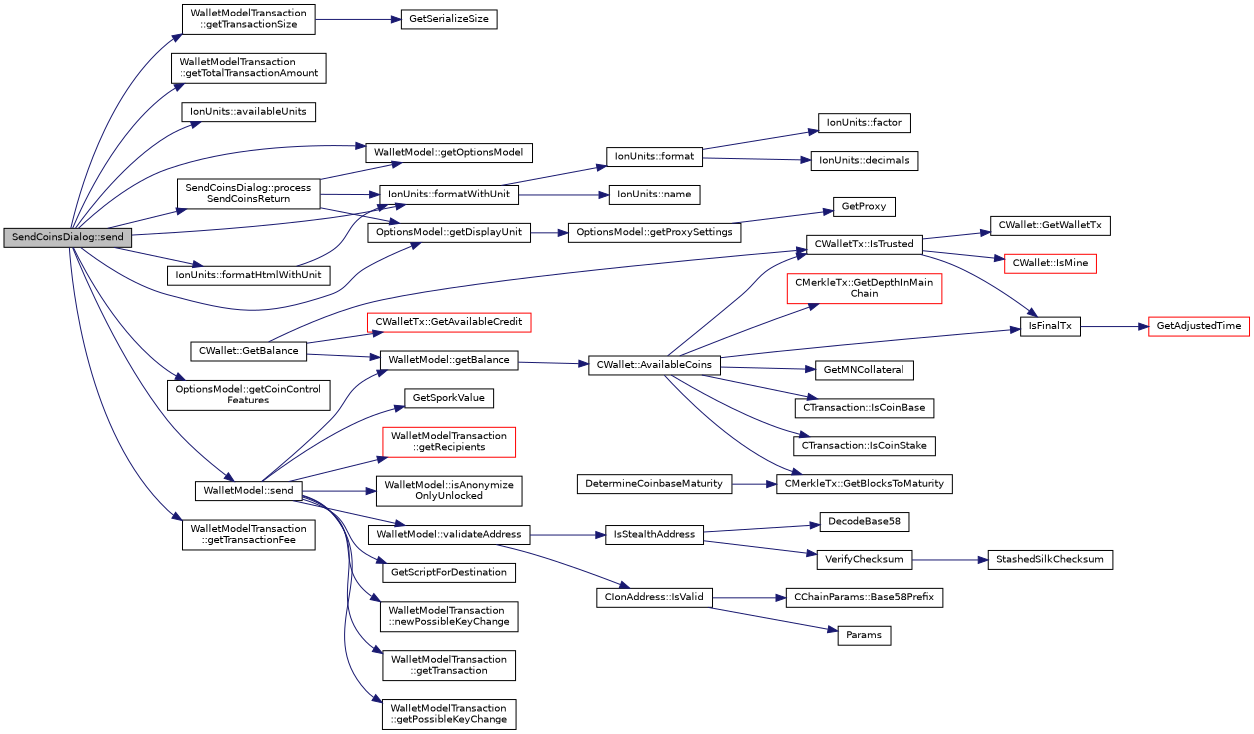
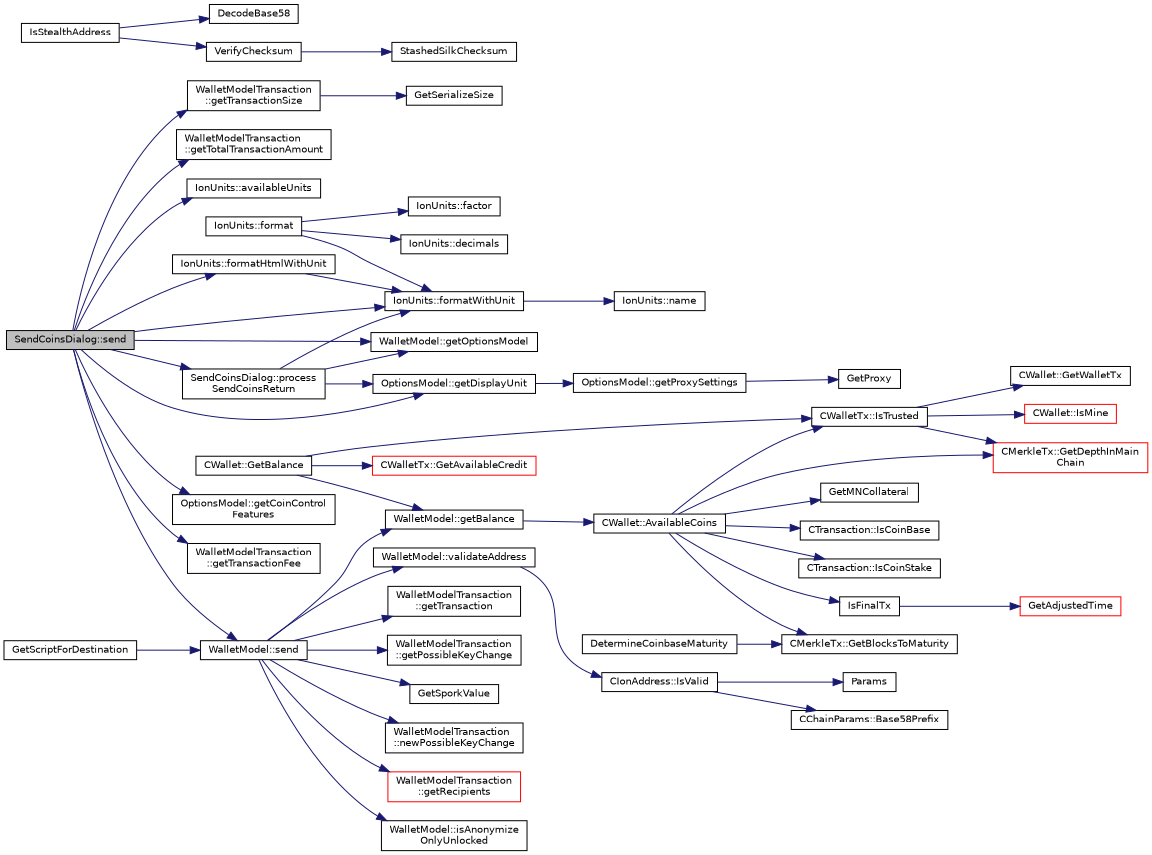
edge "IonUnits::formatWithUnit" -> "IonUnits::format": reversed
edge "CWalletTx::IsTrusted" -> "IsFinalTx": now "CWalletTx::IsTrusted" -> "CMerkleTx::GetDepthInMain Chain"
edge "WalletModel::validateAddress" -> "IsStealthAddress": removed
edge "WalletModel::send" -> "GetScriptForDestination": reversed
